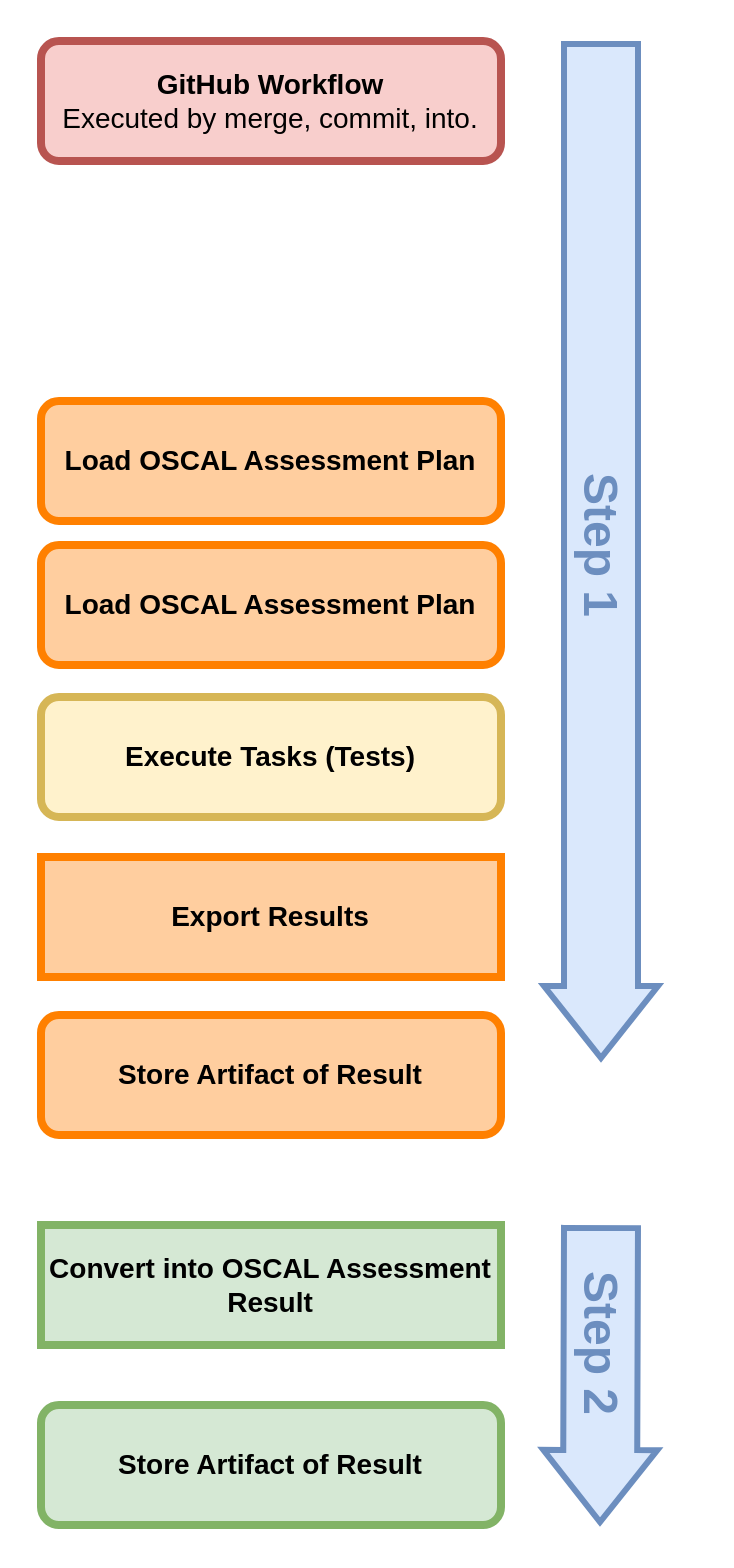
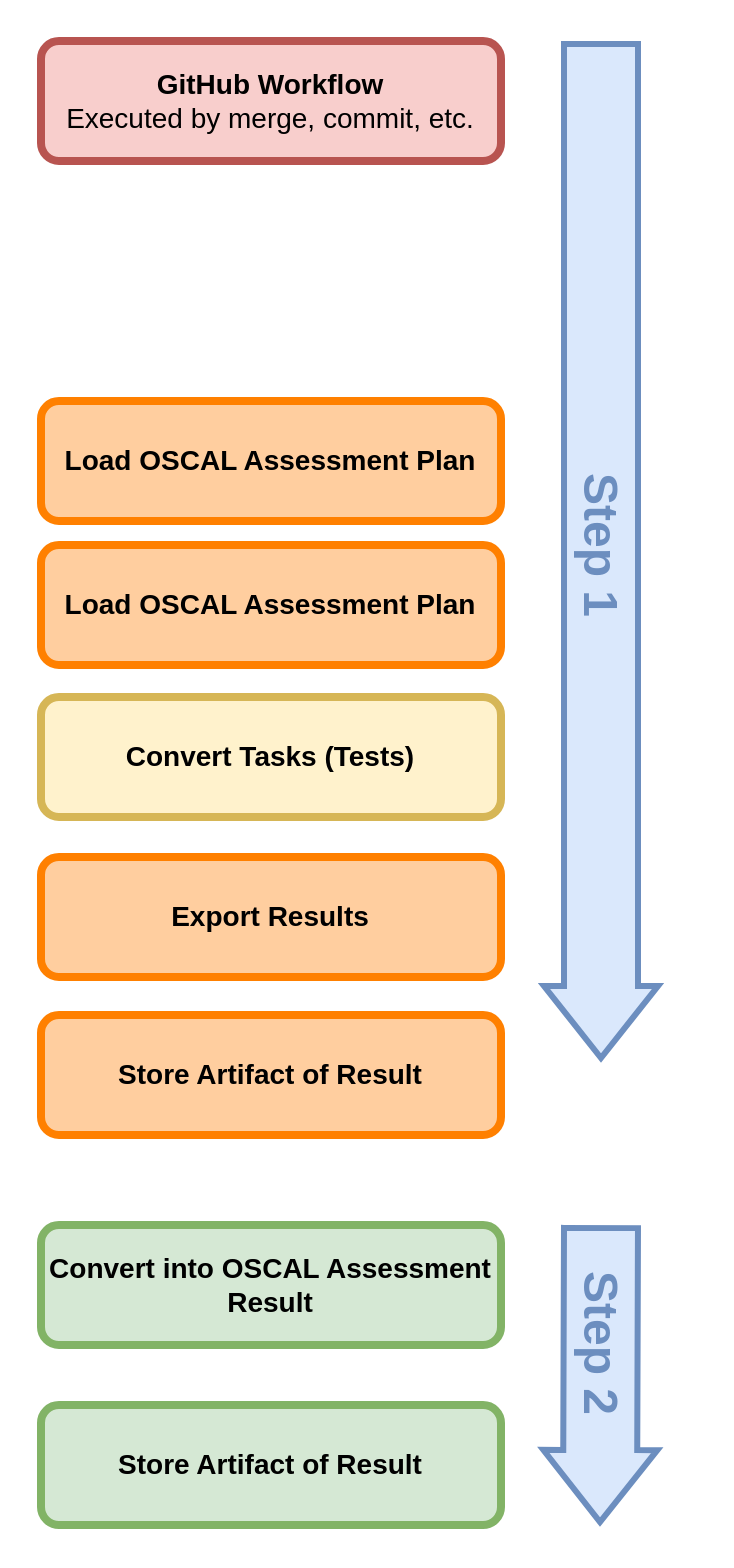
node "GitHub WorkflowExecuted by merge, commit, into.": label "GitHub WorkflowExecuted by merge, commit, into." -> "GitHub WorkflowExecuted by merge, commit, etc."
node "Execute Tasks (Tests)": label "Execute Tasks (Tests)" -> "Convert Tasks (Tests)"
node "Export Results": shape rectangle -> rounded rectangle
node "Convert into OSCAL Assessment Result": shape rectangle -> rounded rectangle
